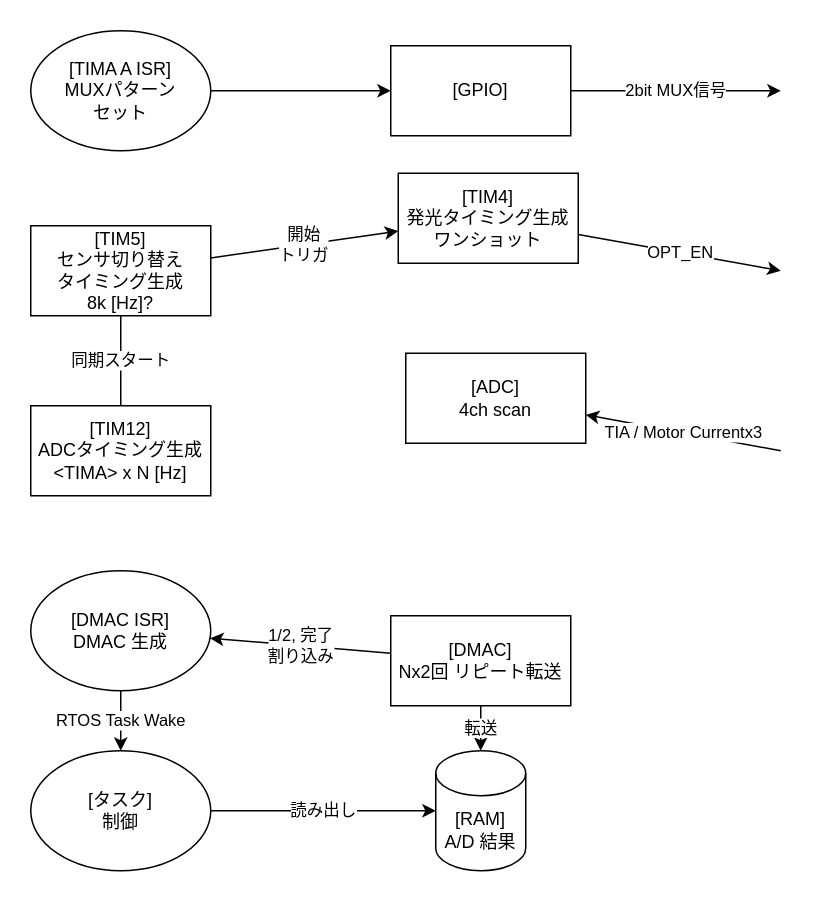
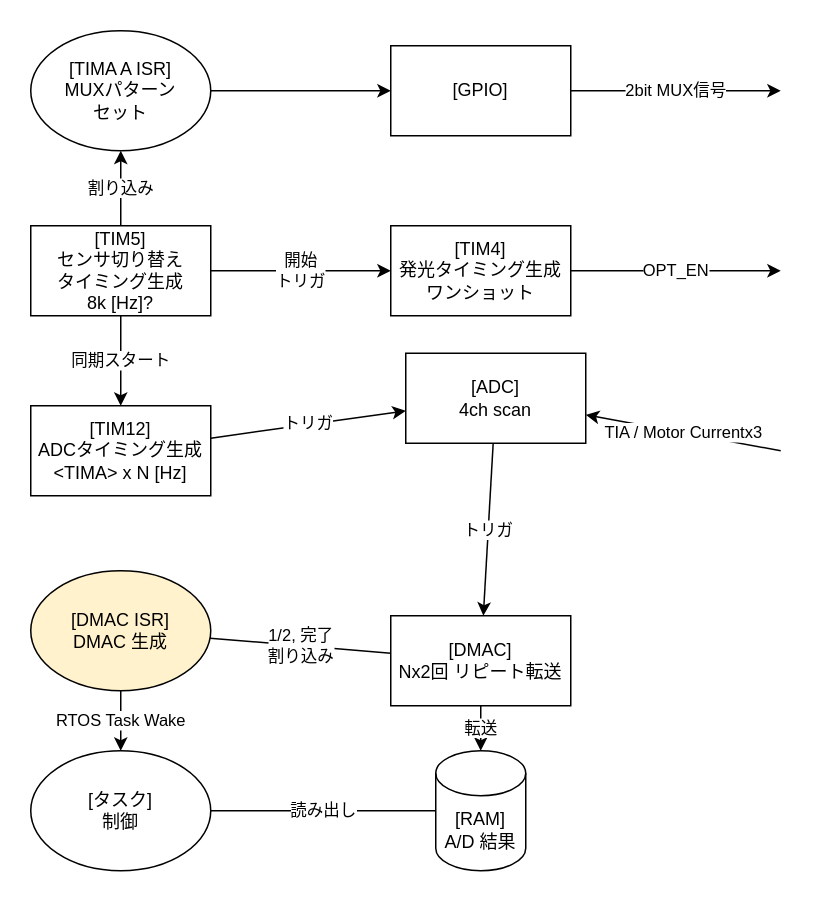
edge "[TIM5] センサ切り替え タイミング生成 8k [Hz]?" -> "[TIMA A ISR] MUXパターン セット": added, label "割り込み"
node "[TIM4] 発光タイミング生成 ワンショット": moved (488, 218) -> (481, 271)
edge "[TIM5] センサ切り替え タイミング生成 8k [Hz]?" -- "[TIM12] ADCタイミング生成 <TIMA> x N [Hz]": arrowhead none -> classic
edge "[TIM12] ADCタイミング生成 <TIMA> x N [Hz]" -> "[ADC] 4ch scan": added, label "トリガ"
edge "[ADC] 4ch scan" -> "[DMAC] Nx2回 リピート転送": added, label "トリガ"
node "[DMAC ISR] DMAC 生成": fillcolor #ffffff -> #fff2cc
edge "[DMAC] Nx2回 リピート転送" -> "[DMAC ISR] DMAC 生成": arrowhead classic -> none
edge "[タスク] 制御" -> "[RAM] A/D 結果": arrowhead classic -> none
